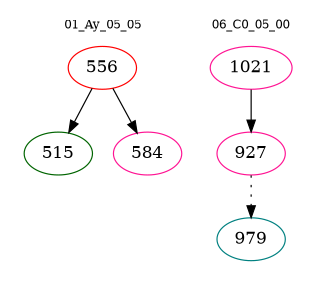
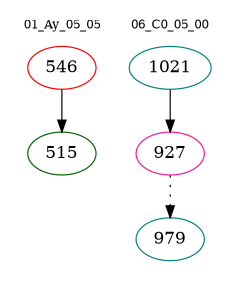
node "556": label "556" -> "546"
node "1021": color deeppink -> teal
node "584": removed
